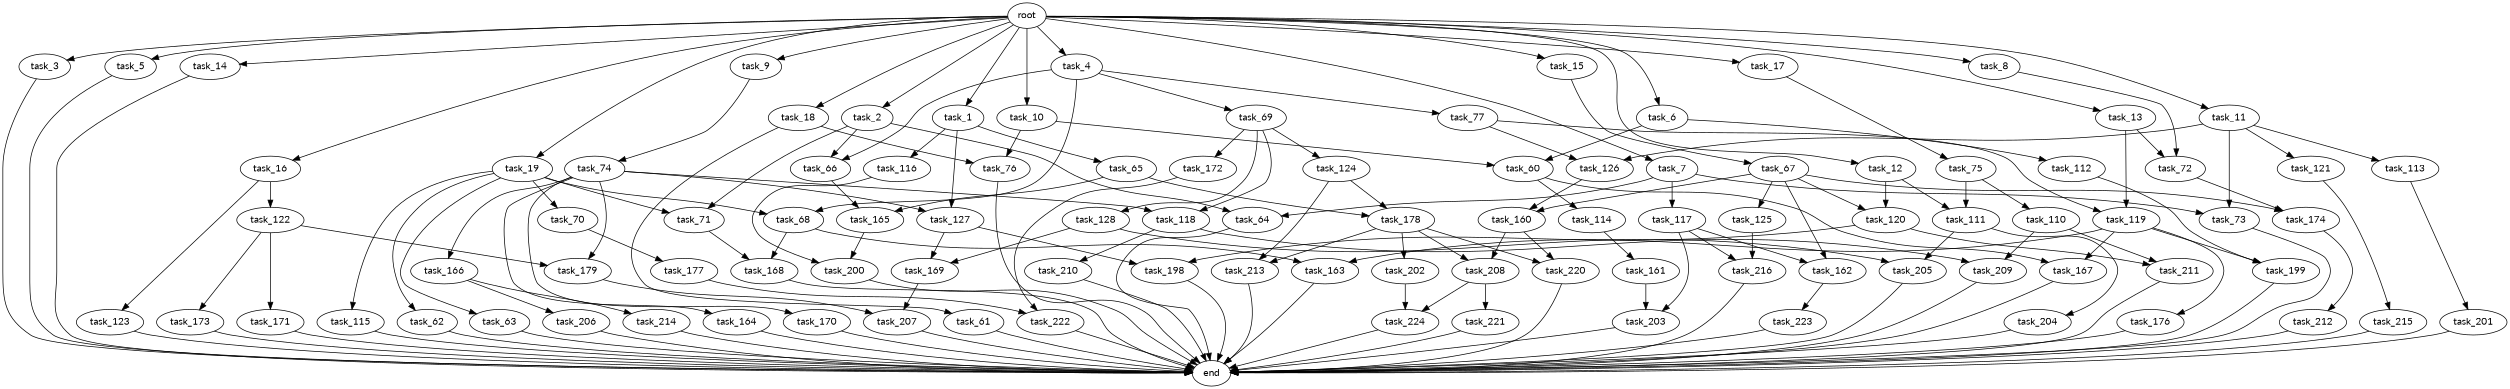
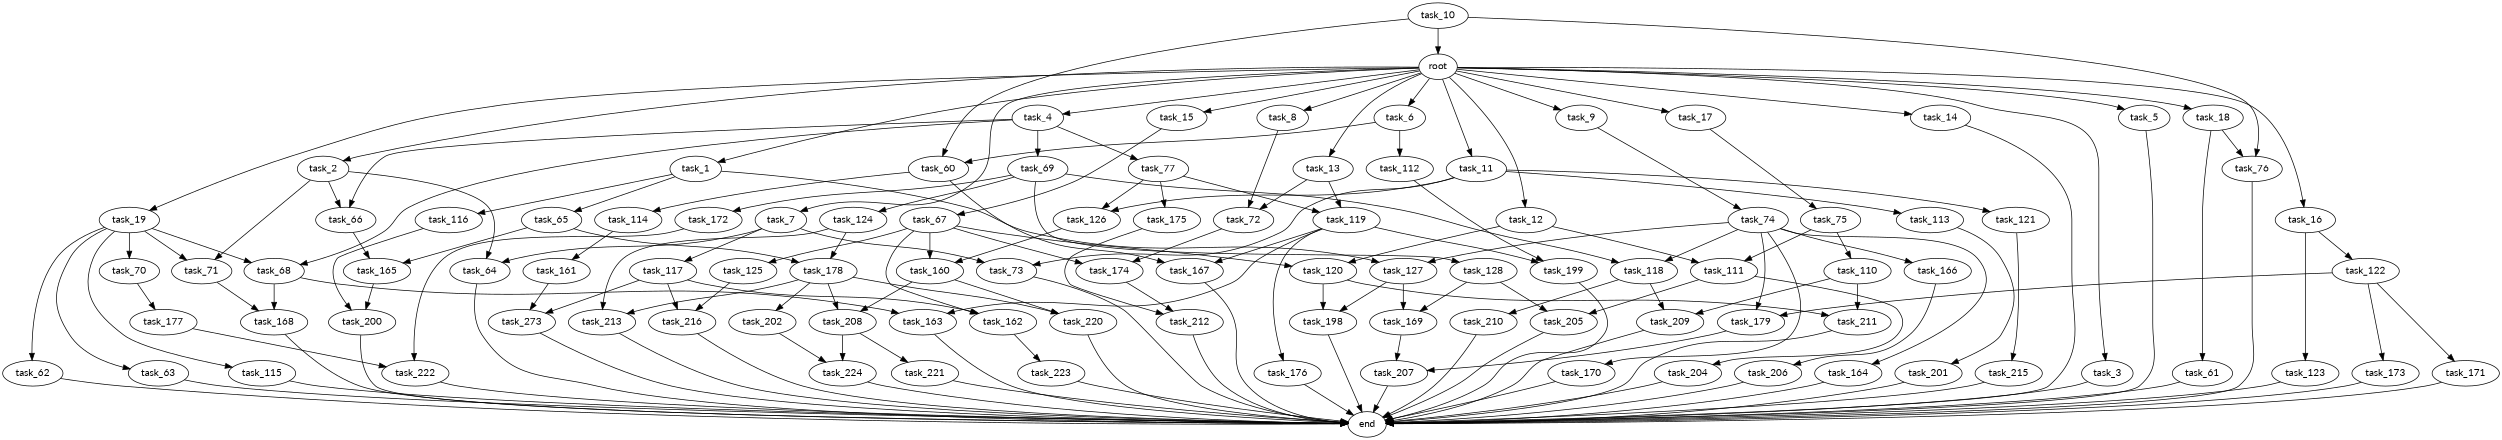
edge "root" -> "task_10": reversed
node "task_175": added
node "task_214": removed
node "task_203": label "task_203" -> "task_273"
